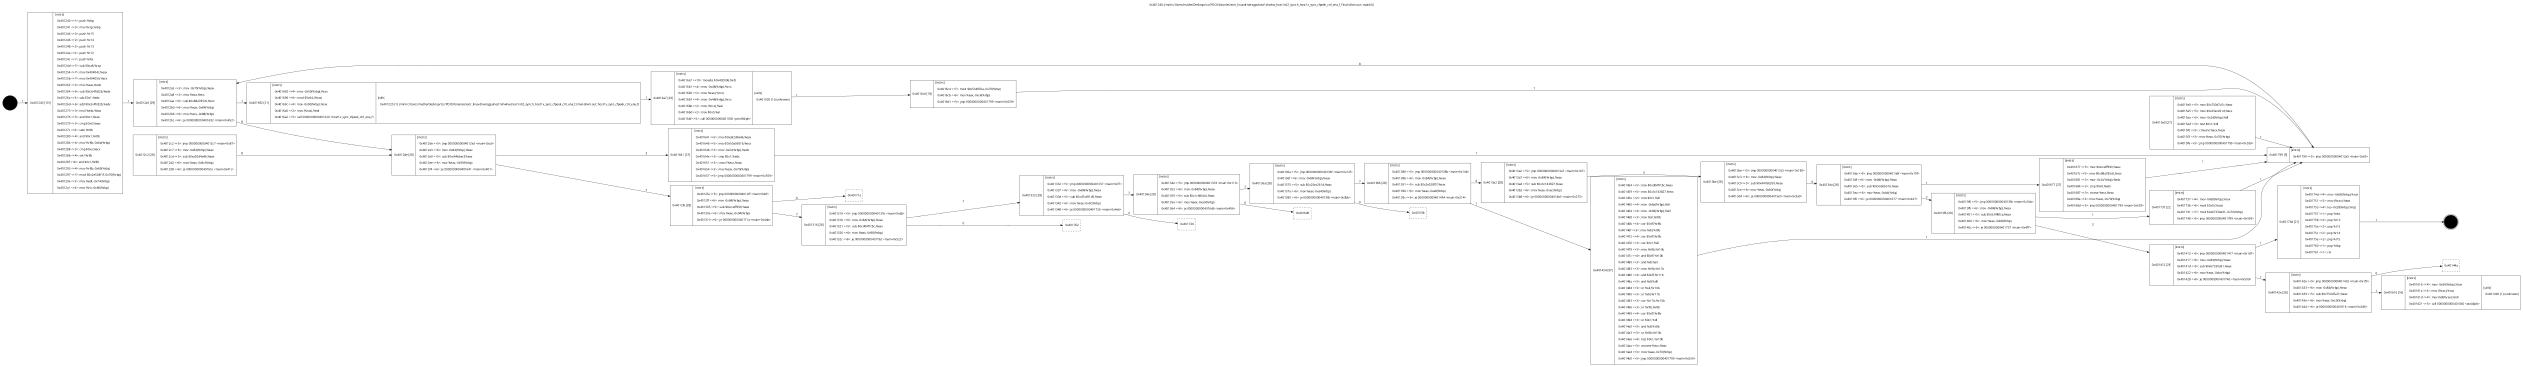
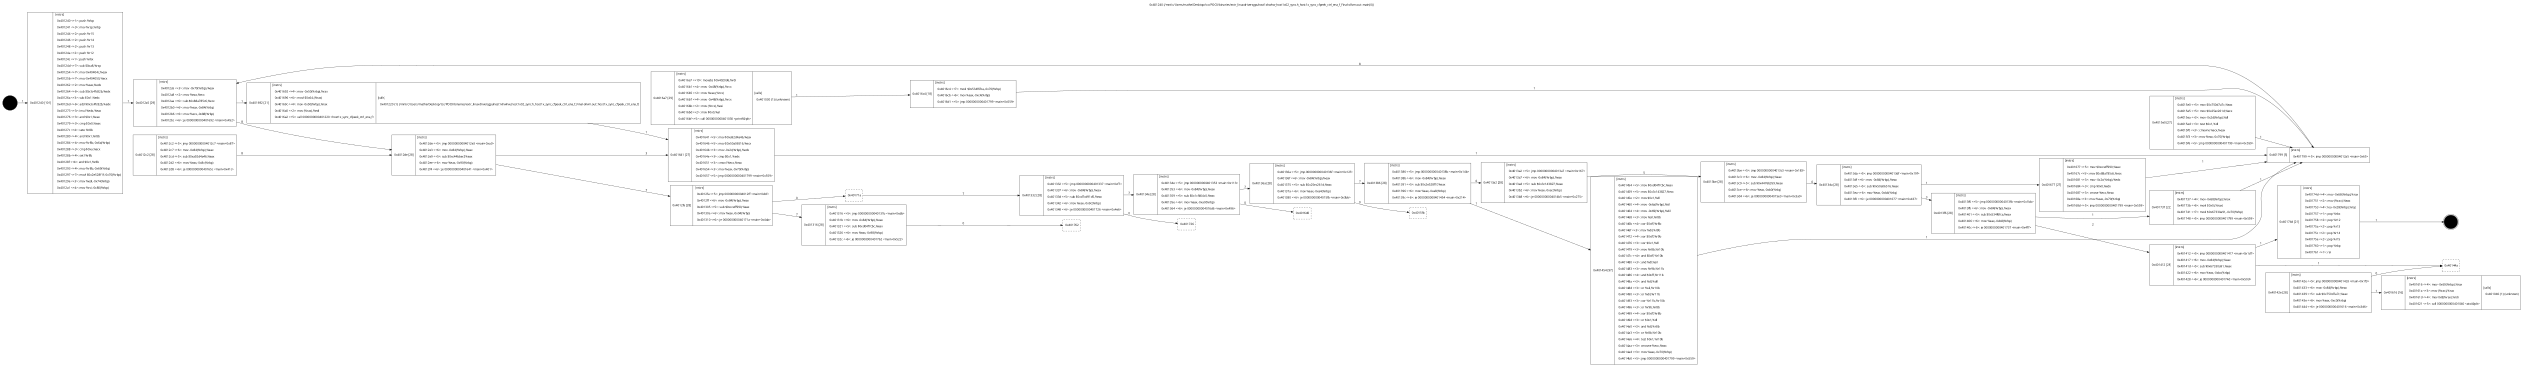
edge "0x401692 [21]" -> "0x4016a7 [29]": now "0x401692 [21]" -> "0x401641 [27]"
edge "0x401316 [28]" -> "0x401332 [28]": now "0x40171a" -> "0x401332 [28]"
edge "0x401412 [28]" -> "0x40142e [28]": now "0x401412 [28]" -> "0x40144a"
